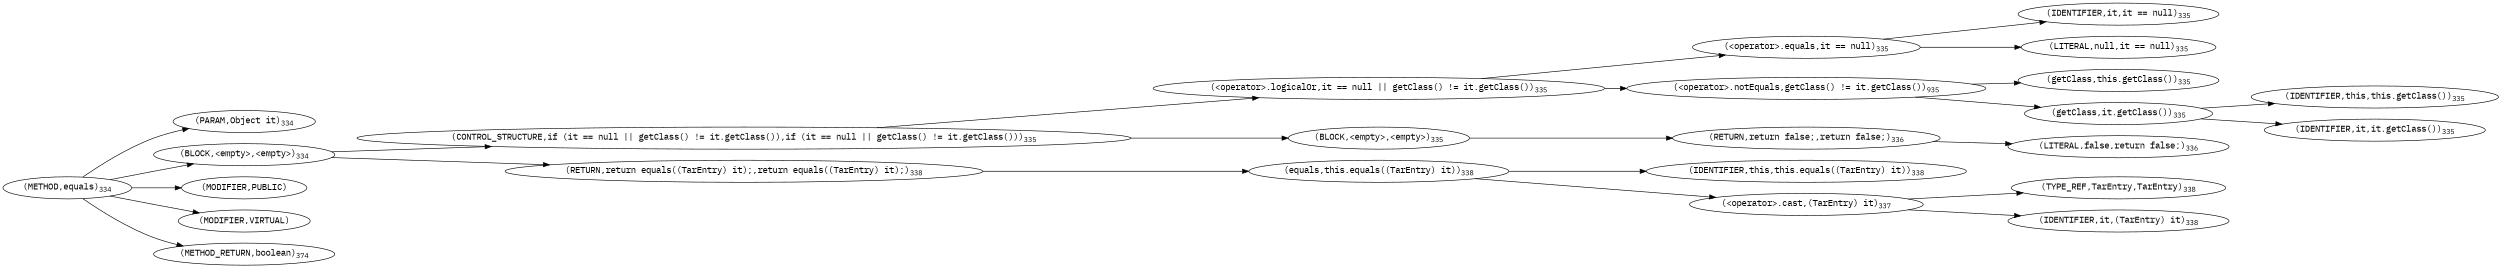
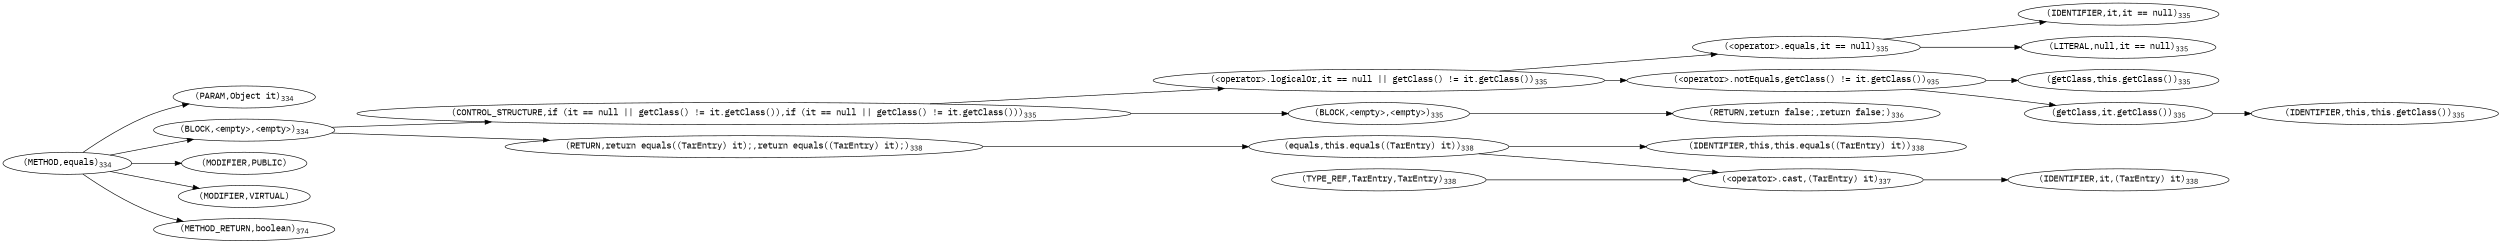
node "(IDENTIFIER,it,it.getClass())": removed
node "(LITERAL,false,return false;)": removed
edge "(<operator>.cast,(TarEntry) it)" -> "(TYPE_REF,TarEntry,TarEntry)": reversed
